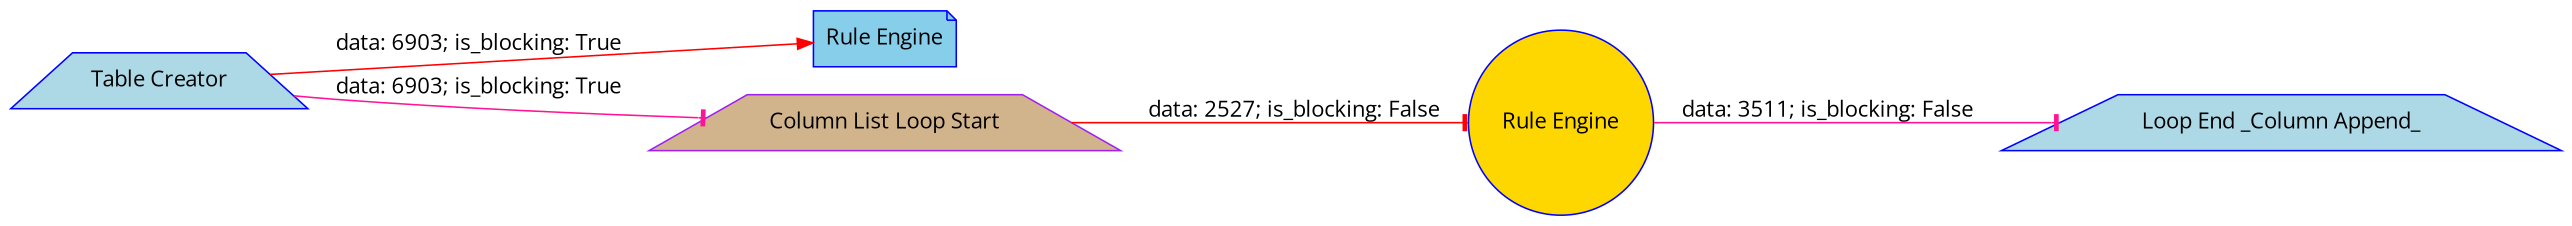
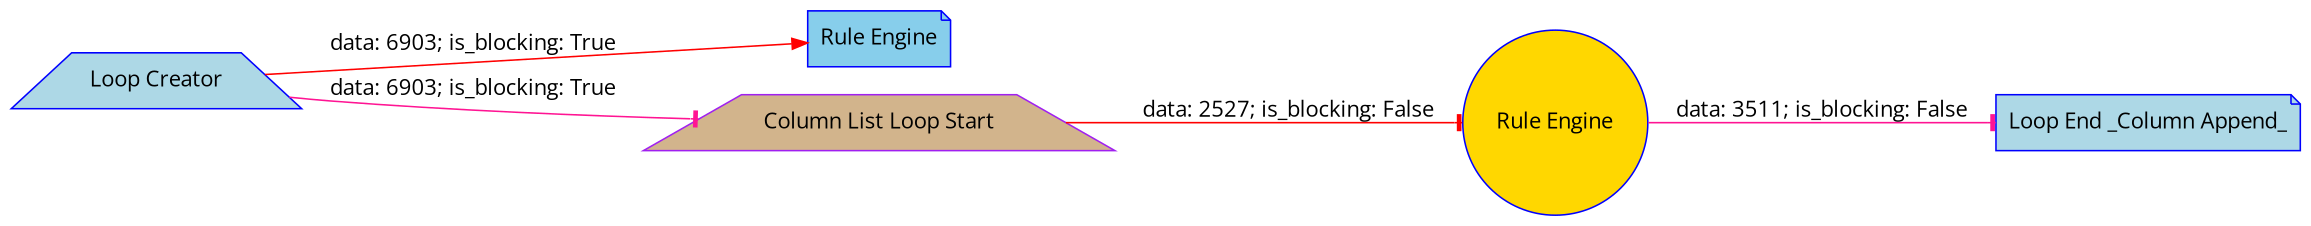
node "Table Creator": label "Table Creator" -> "Loop Creator"
node "Loop End _Column Append_": shape trapezium -> note
